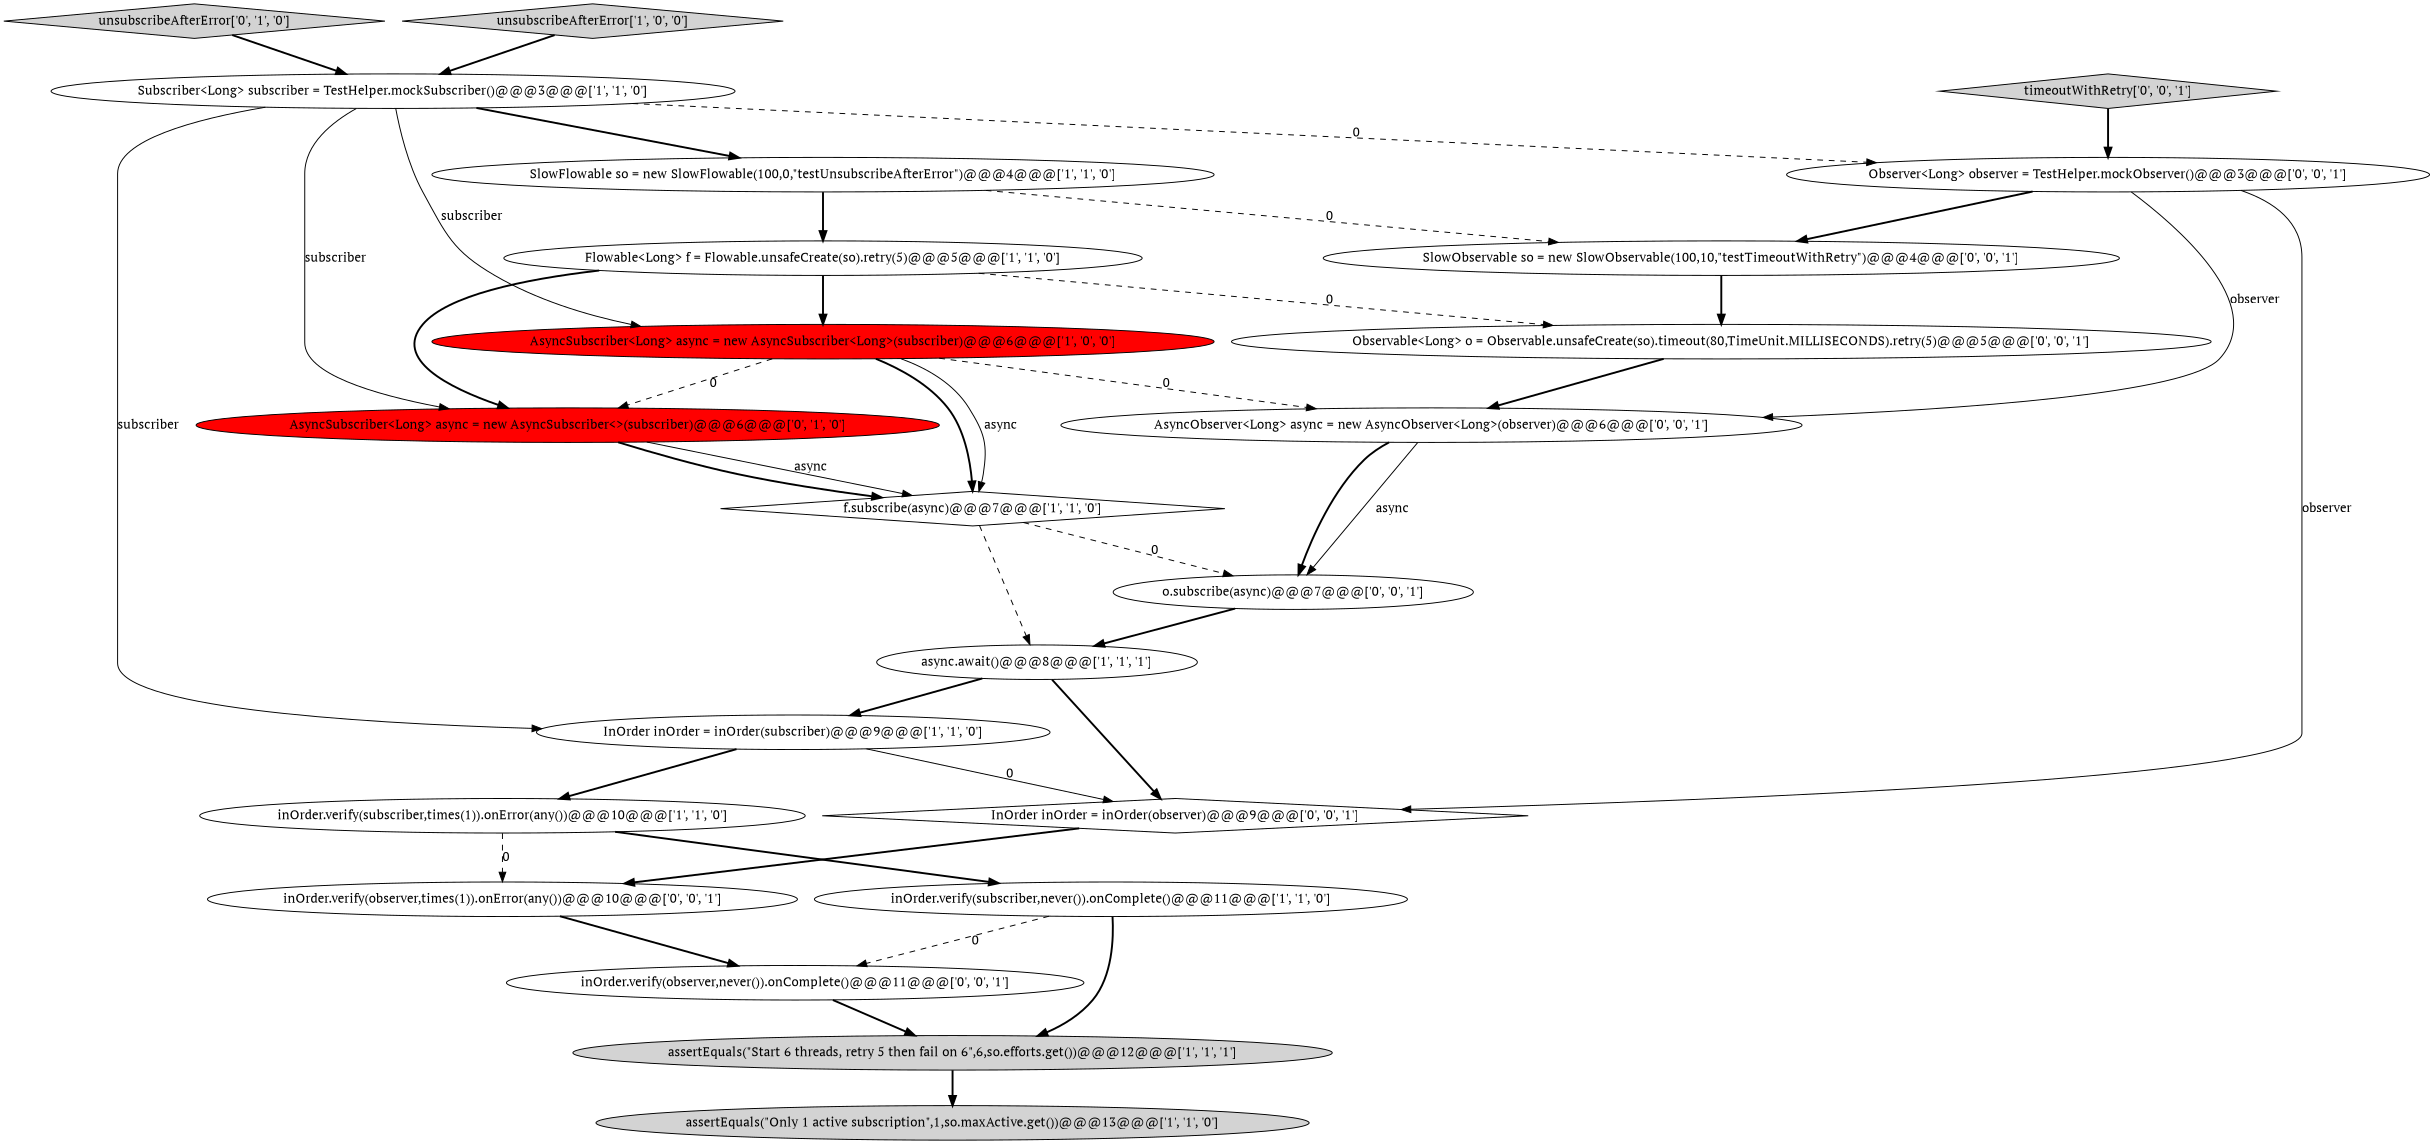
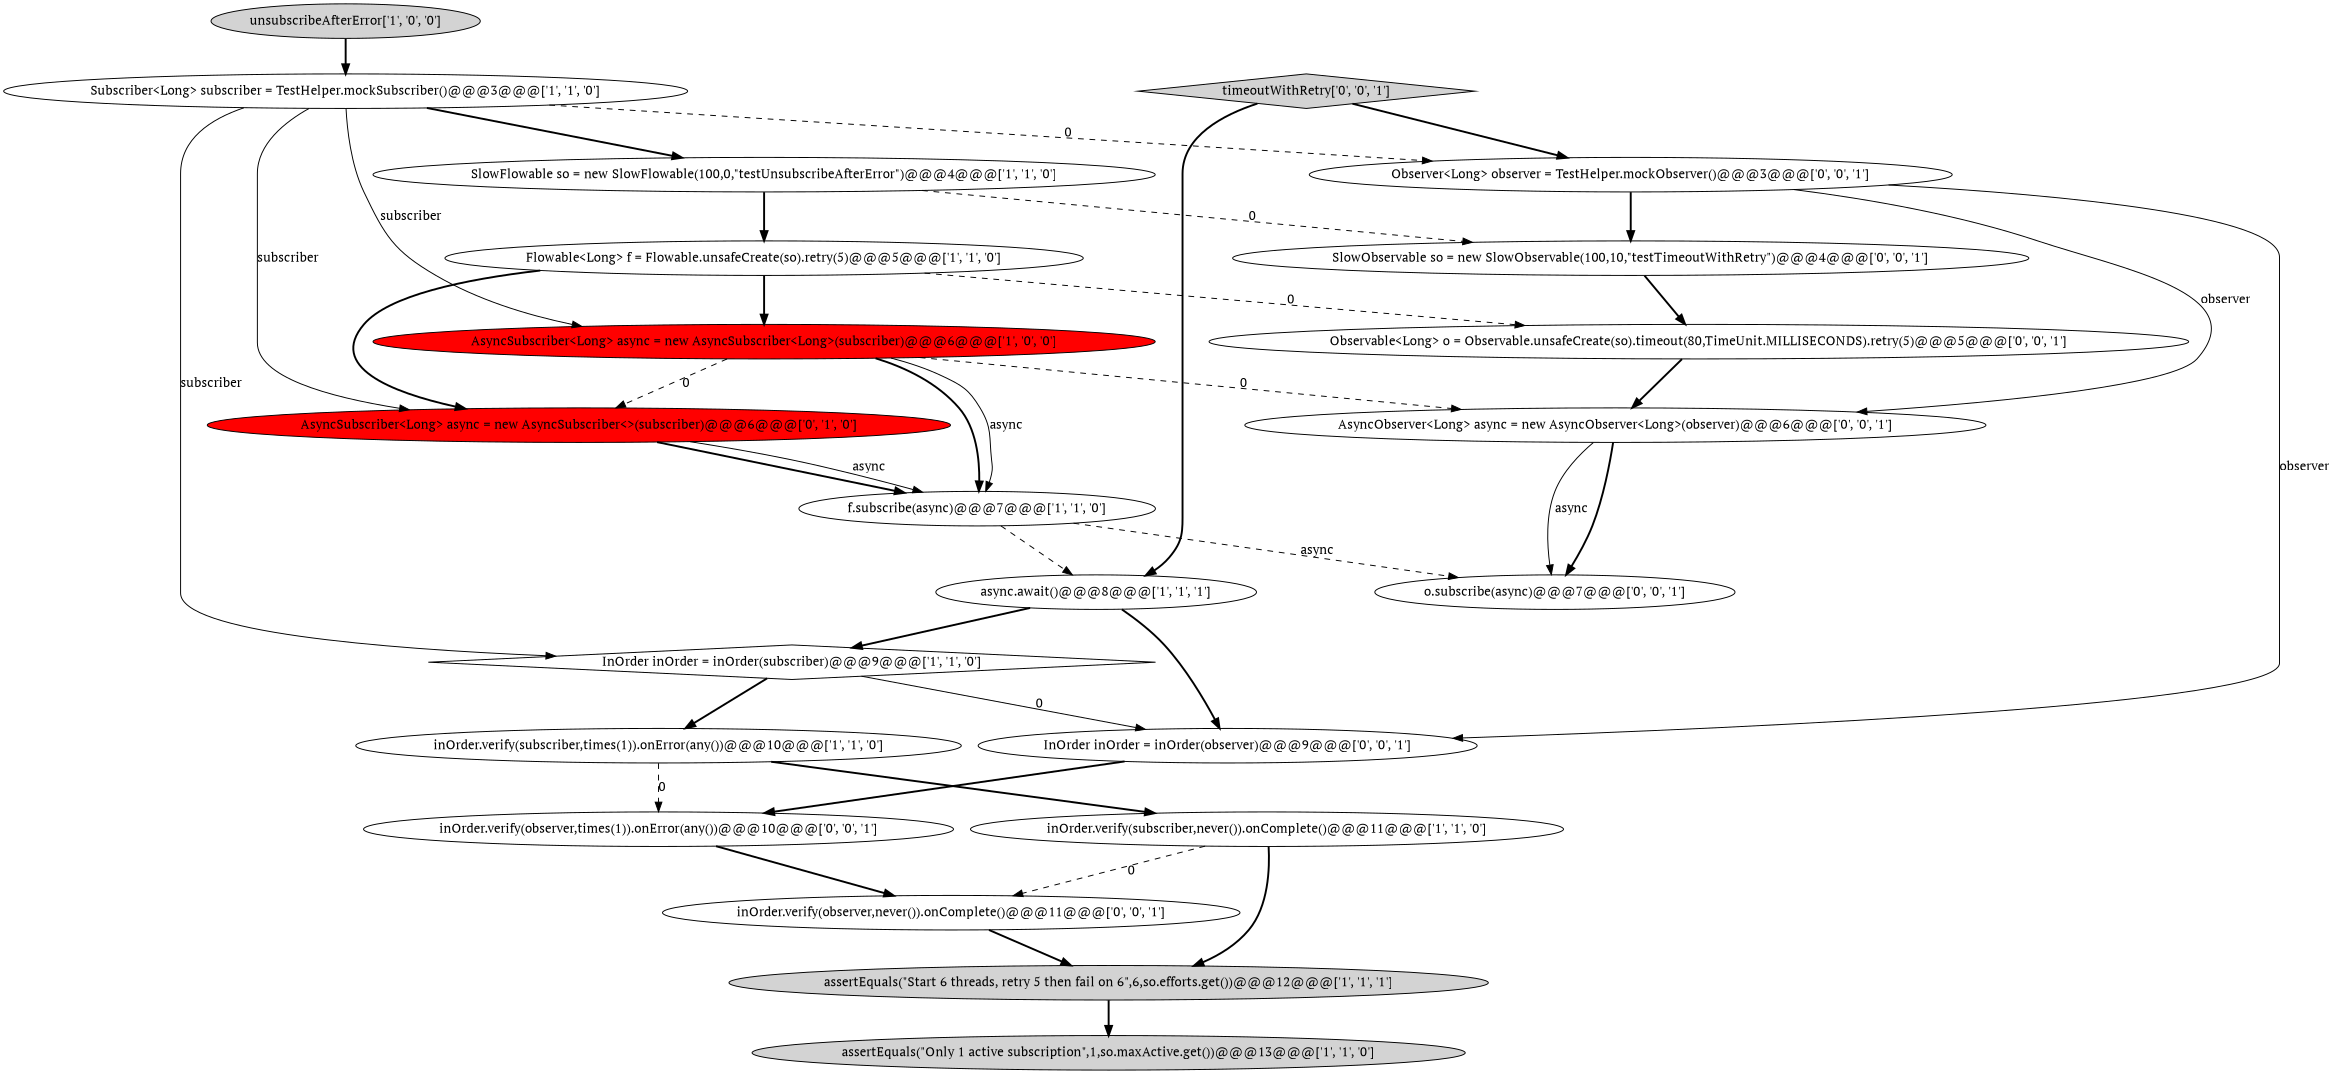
node "unsubscribeAfterError['0', '1', '0']": removed
node "unsubscribeAfterError['1', '0', '0']": shape diamond -> ellipse
node "f.subscribe(async)@@@7@@@['1', '1', '0']": shape diamond -> ellipse
edge "f.subscribe(async)@@@7@@@['1', '1', '0']" -> "o.subscribe(async)@@@7@@@['0', '0', '1']": label "0" -> "async"
edge "o.subscribe(async)@@@7@@@['0', '0', '1']" -> "async.await()@@@8@@@['1', '1', '1']": now "timeoutWithRetry['0', '0', '1']" -> "async.await()@@@8@@@['1', '1', '1']"
node "InOrder inOrder = inOrder(subscriber)@@@9@@@['1', '1', '0']": shape ellipse -> diamond
node "InOrder inOrder = inOrder(observer)@@@9@@@['0', '0', '1']": shape diamond -> ellipse
